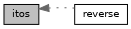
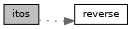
edge "reverse" -> "itos": reversed
